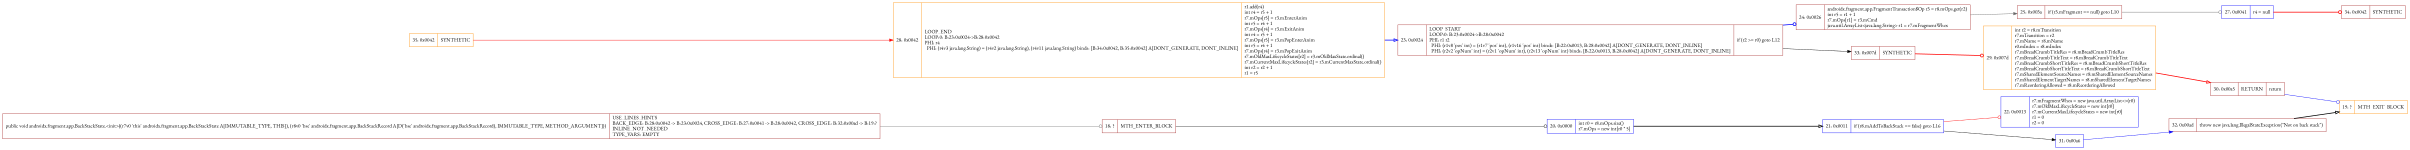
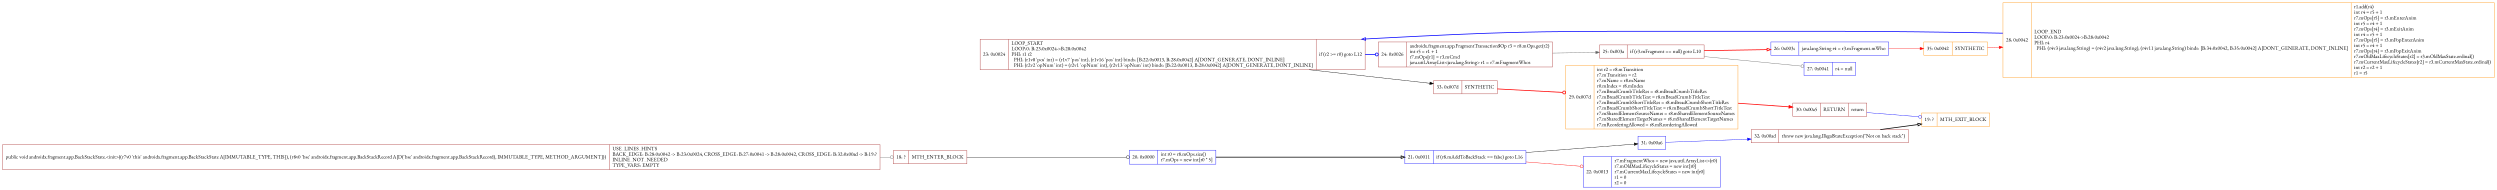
node "34: 0x0042": removed
node "26: 0x003c": added
edge "29: 0x007d" -> "30: 0x00a5": arrowhead onormal -> normal
